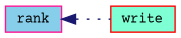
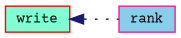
edge "write" -> "rank": reversed
